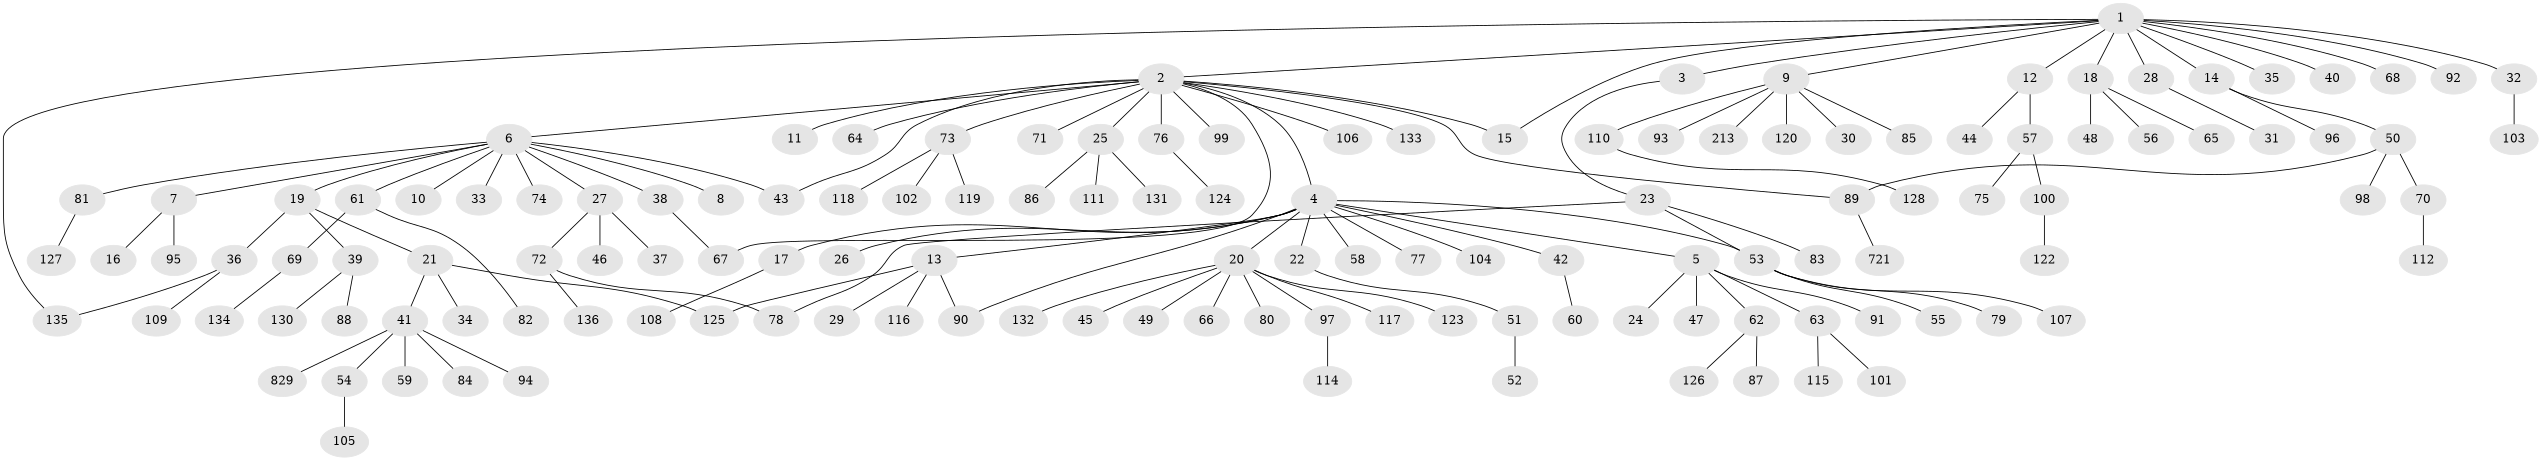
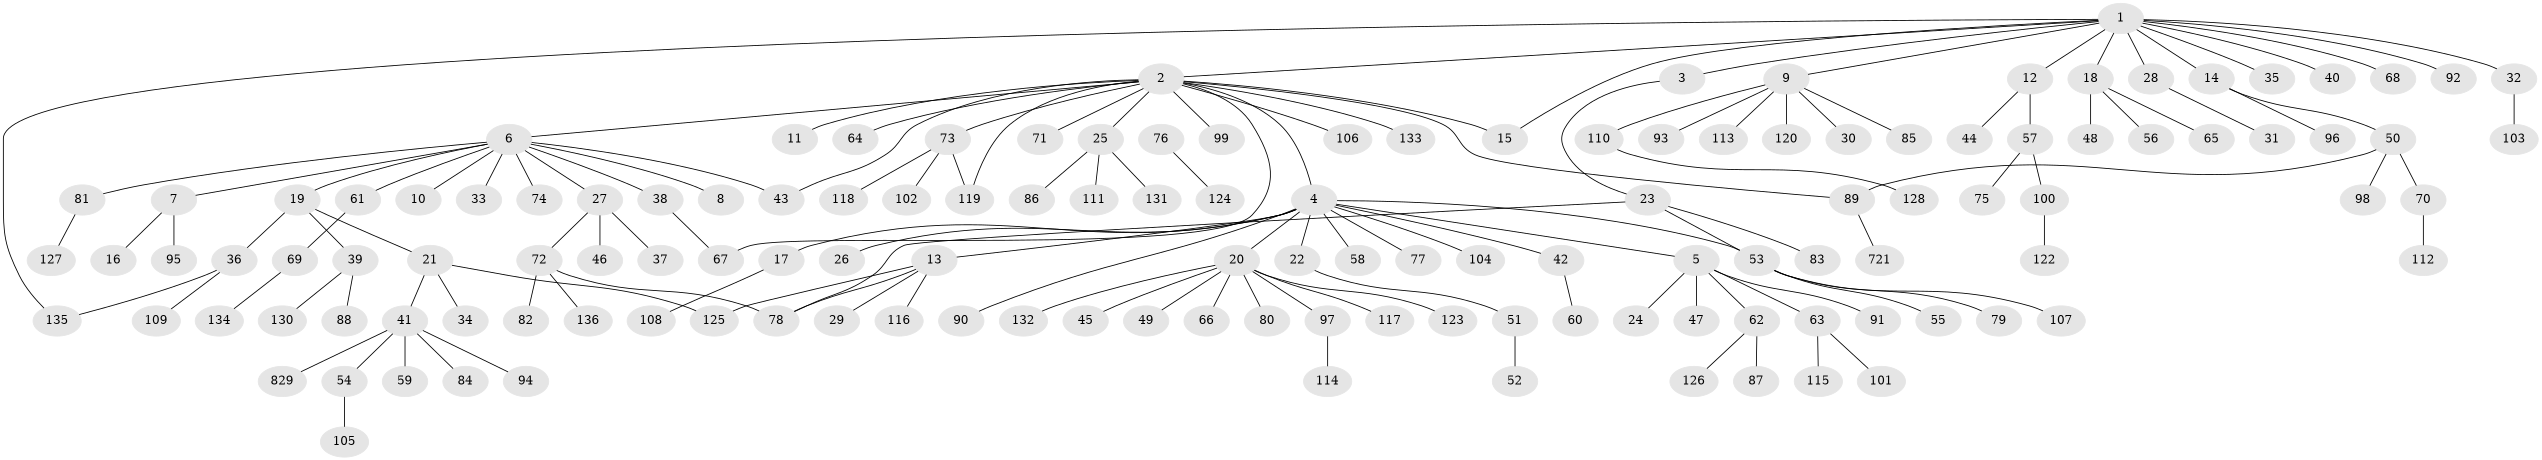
edge "2" -- "76": now "2" -- "119"
node "213": label "213" -> "113"
edge "61" -- "82": now "72" -- "82"
edge "13" -- "90": now "13" -- "78"
